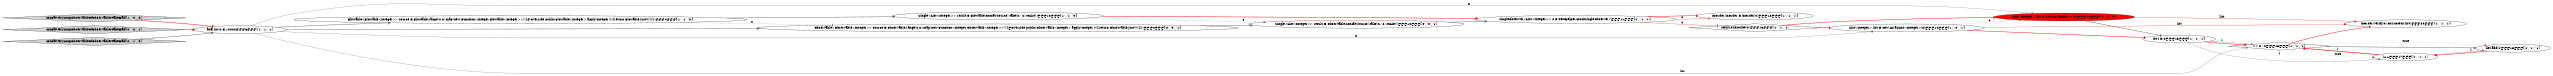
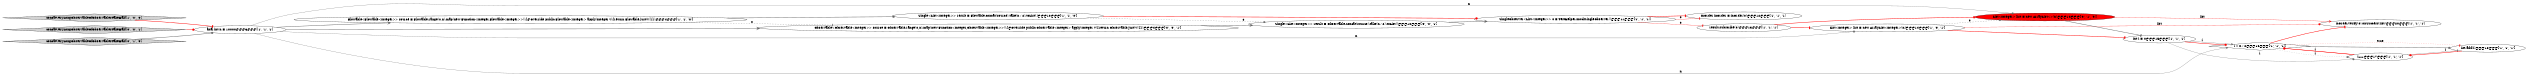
node "result.subscribe(o)@@@13@@@['1', '1', '1']": shape diamond -> ellipse
edge "i < n / 2@@@16@@@['1', '1', '1']" -> "i++@@@17@@@['1', '1', '1']": label "true" -> "i"
edge "final int n = 10000@@@3@@@['1', '1', '1']" -> "i < n / 2@@@16@@@['1', '1', '1']": label "list" -> "n"
